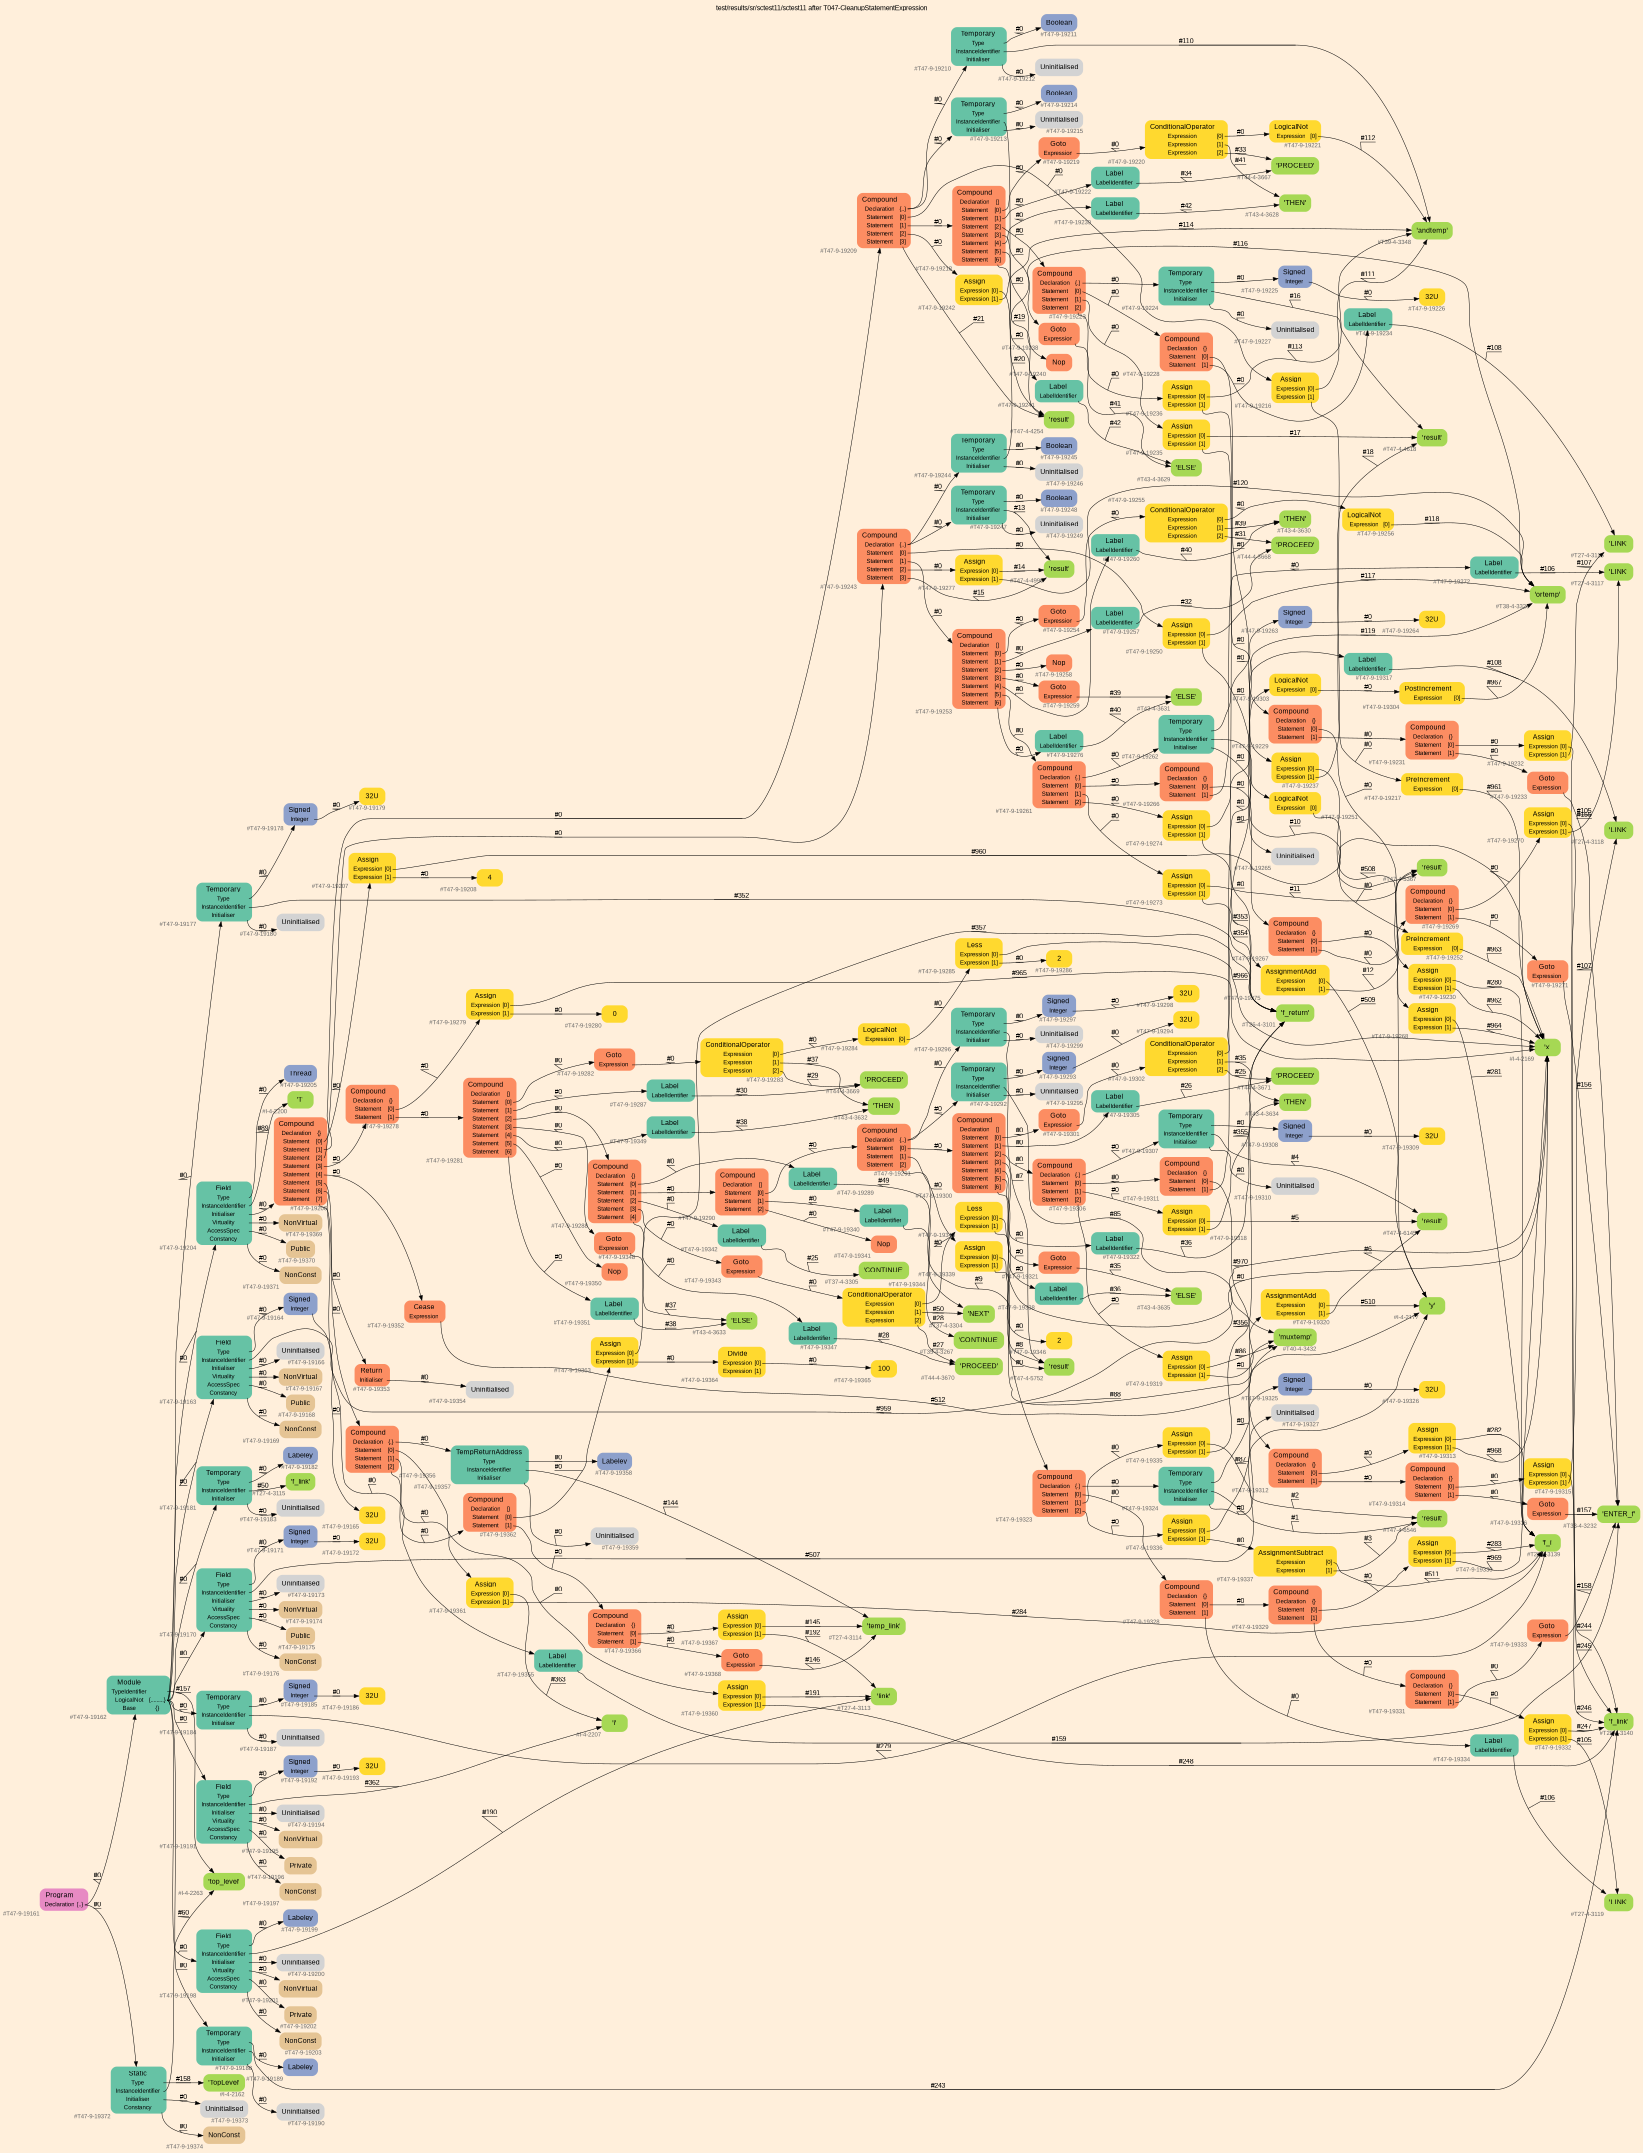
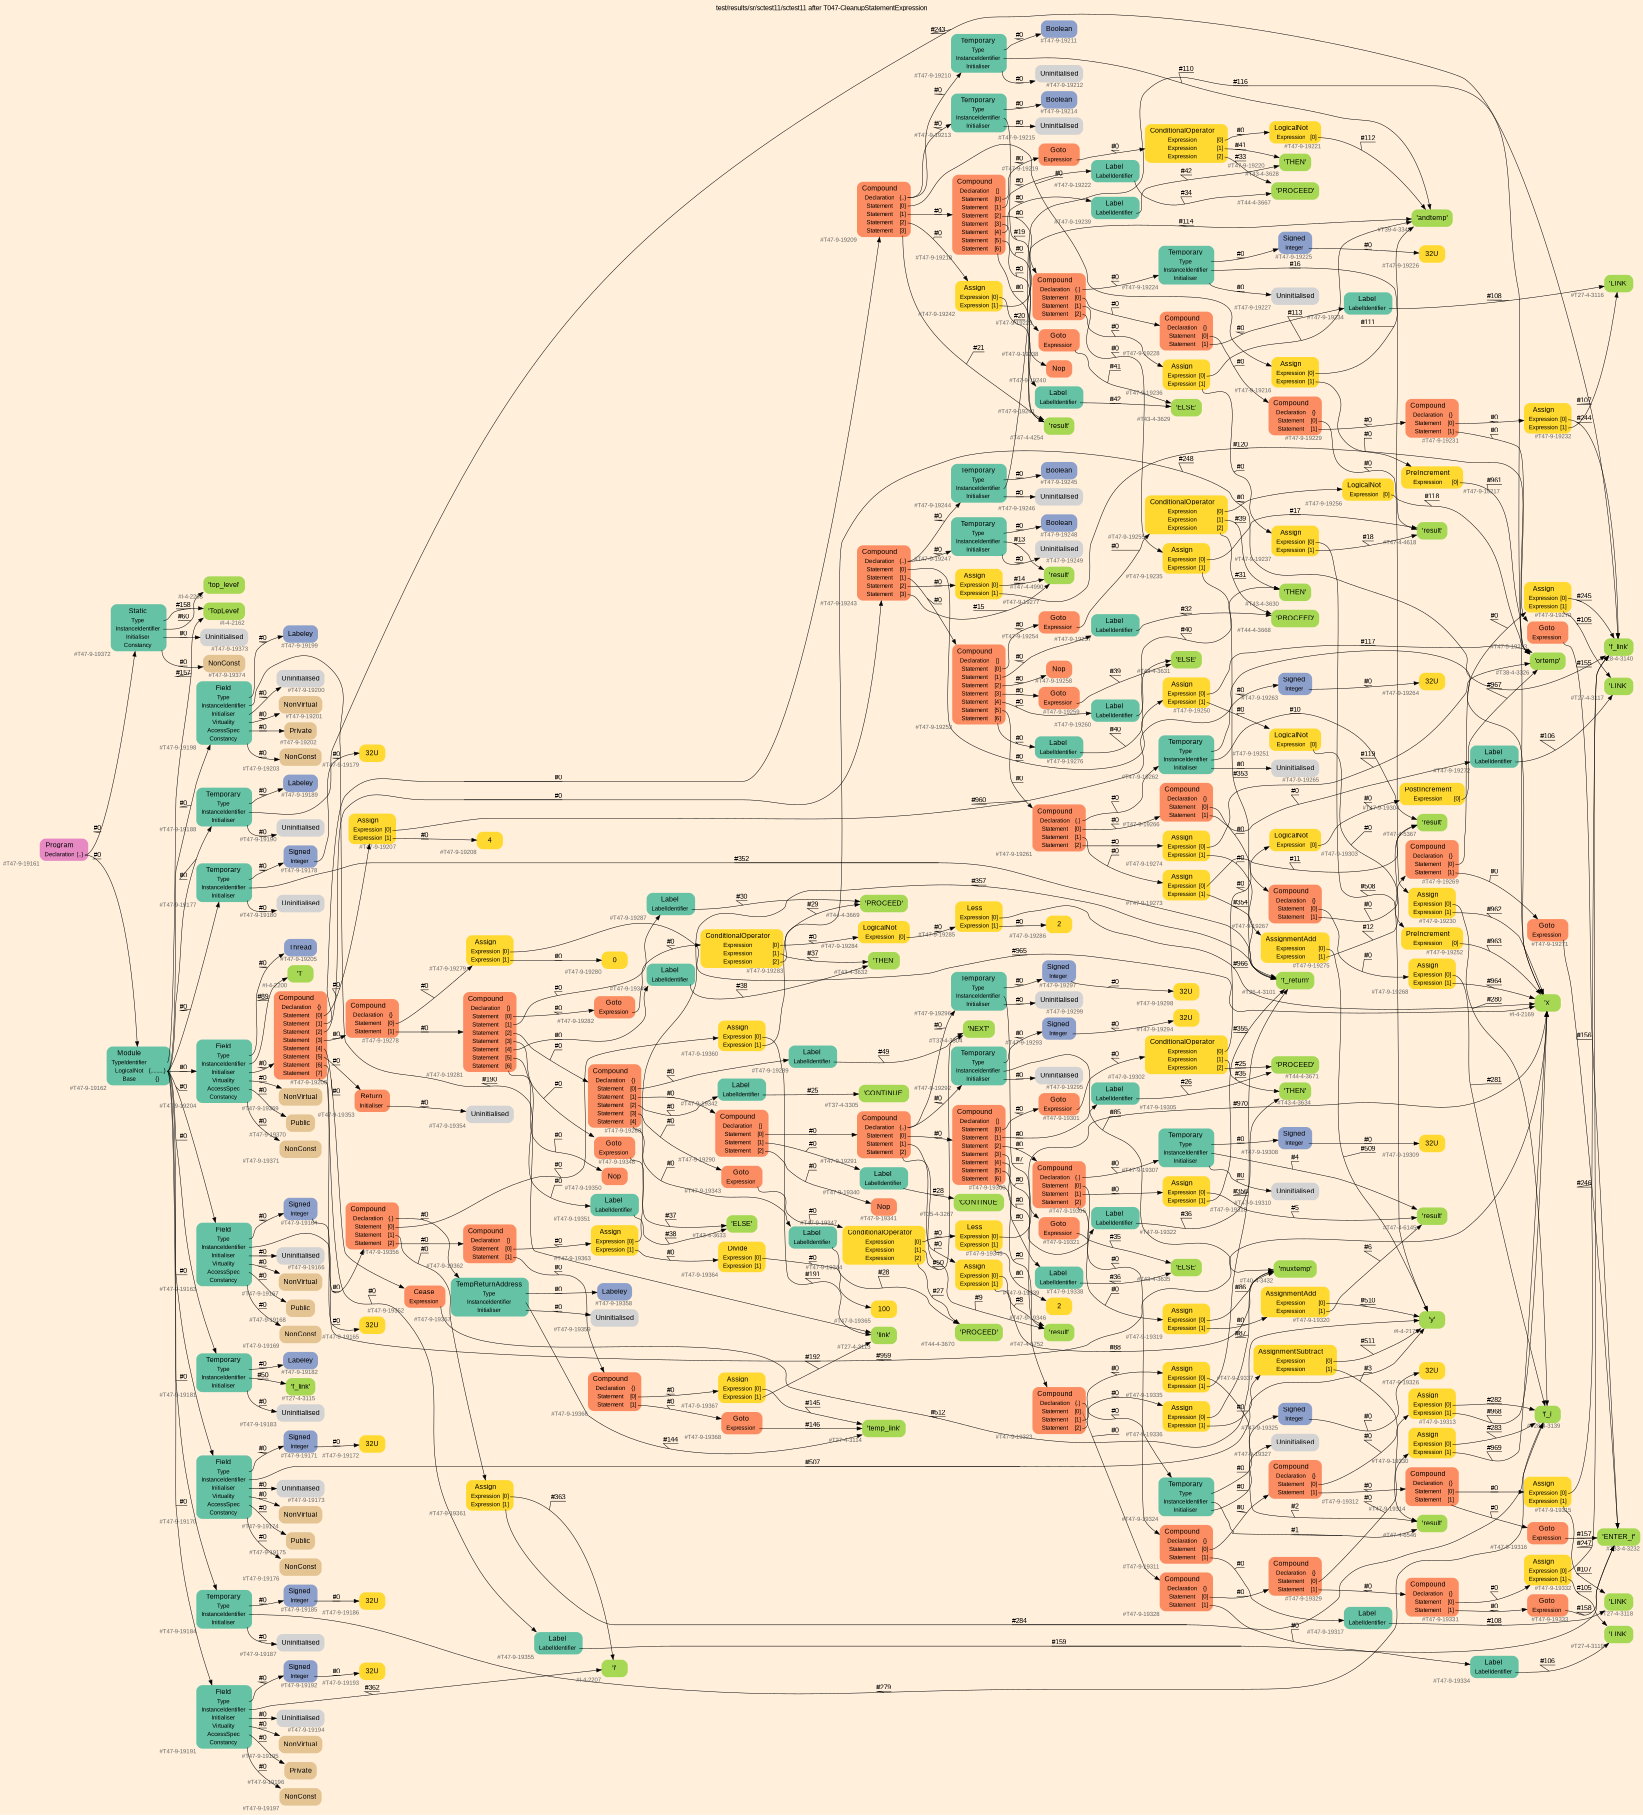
edge "AssignmentSubtract" -> "'f_i'": now "AssignmentSubtract" -> "'y'"
edge "Module" -> "'top_level'": now "Module" -> "'TopLevel'"
